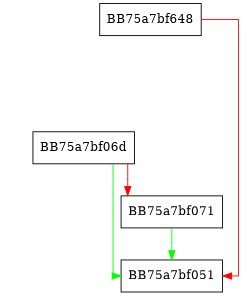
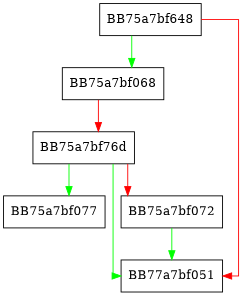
node "BB75a7bf068": added
node "BB75a7bf06d": label "BB75a7bf06d" -> "BB75a7bf76d"
node "BB75a7bf077": added
node "BB75a7bf071": label "BB75a7bf071" -> "BB75a7bf072"
node "BB75a7bf051": label "BB75a7bf051" -> "BB77a7bf051"
